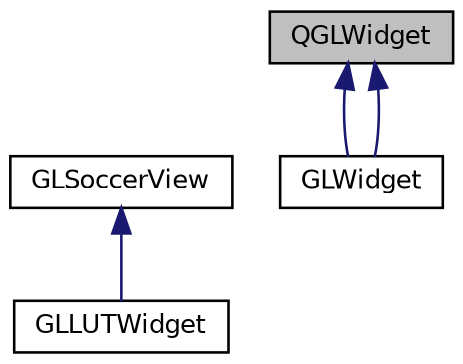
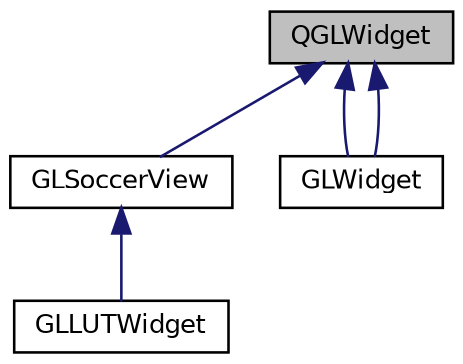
edge "GLSoccerView" -> "QGLWidget": added
